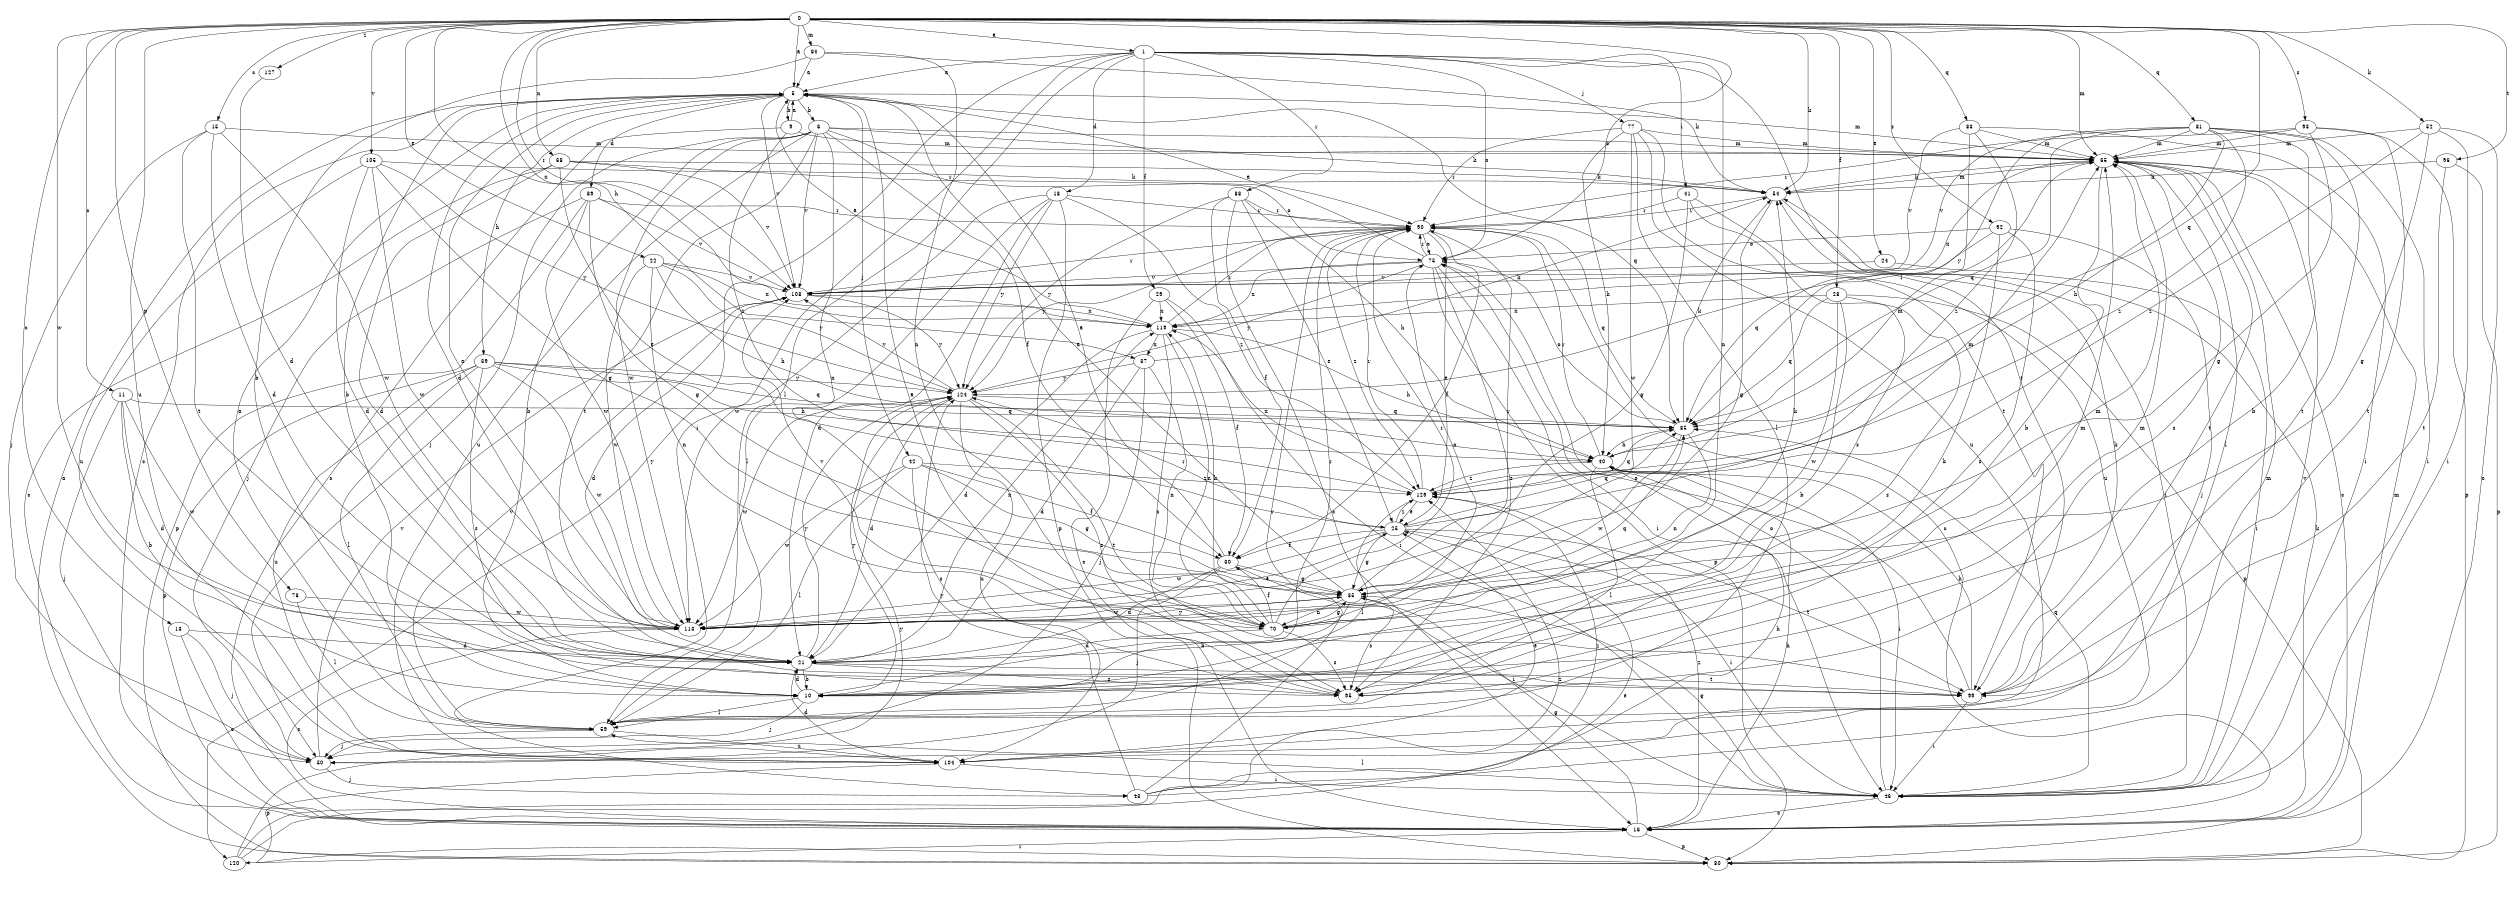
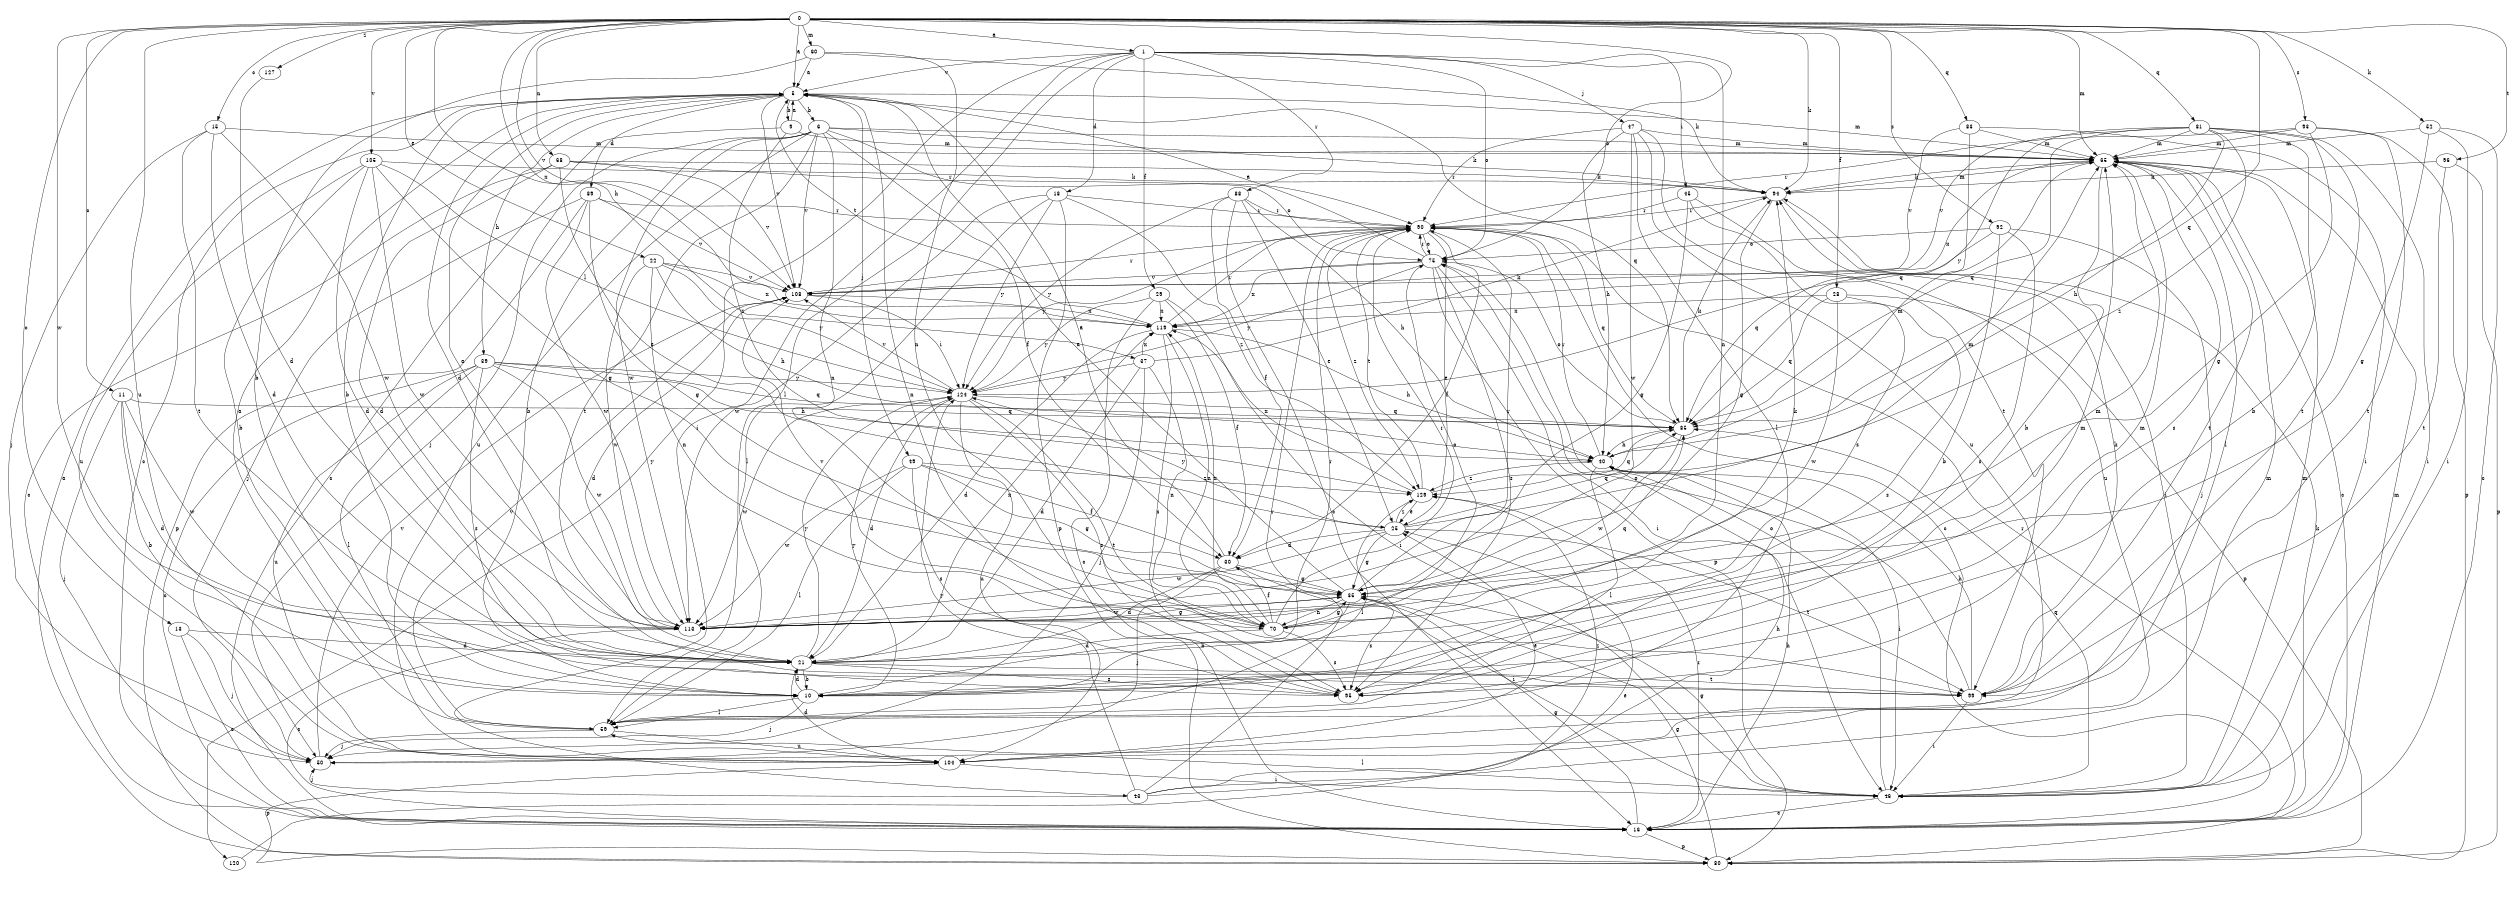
node "64": label "64" -> "60"
edge "1" -> "5": label "a" -> "v"
node "77": label "77" -> "47"
edge "0" -> "108": label "r" -> "v"
edge "1" -> "99": removed, label "t"
node "41": label "41" -> "45"
node "54": label "54" -> "94"
edge "119" -> "5": label "a" -> "t"
node "24": removed
edge "105" -> "124": label "y" -> "l"
edge "83" -> "85": label "l" -> "q"
edge "119" -> "37": reversed
edge "108" -> "124": label "y" -> "i"
edge "129" -> "90": label "r" -> "t"
edge "95" -> "5": label "a" -> "n"
edge "18" -> "21": removed, label "d"
edge "52" -> "129": removed, label "z"
edge "83" -> "129": removed, label "z"
node "42": label "42" -> "49"
edge "25" -> "124": label "r" -> "y"
edge "70" -> "119": label "k" -> "x"
edge "46" -> "65": label "v" -> "m"
edge "25" -> "30": label "f" -> "d"
edge "85" -> "70": removed, label "n"
edge "39" -> "16": label "p" -> "c"
node "78": removed
edge "113" -> "25": removed, label "e"
edge "113" -> "35": label "y" -> "g"
edge "25" -> "46": removed, label "i"
edge "28" -> "10": now "105" -> "10"
edge "16" -> "129": label "z" -> "r"
edge "80" -> "35": added, label "g"
edge "120" -> "124": now "29" -> "124"
edge "50" -> "43": reversed
edge "120" -> "129": removed, label "z"
edge "16" -> "120": now "16" -> "90"
